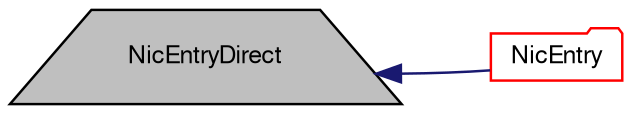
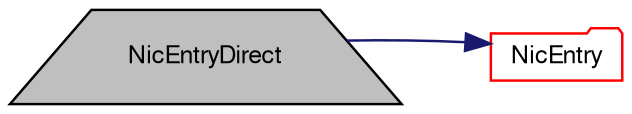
edge "NicEntry" -> "NicEntryDirect": reversed
